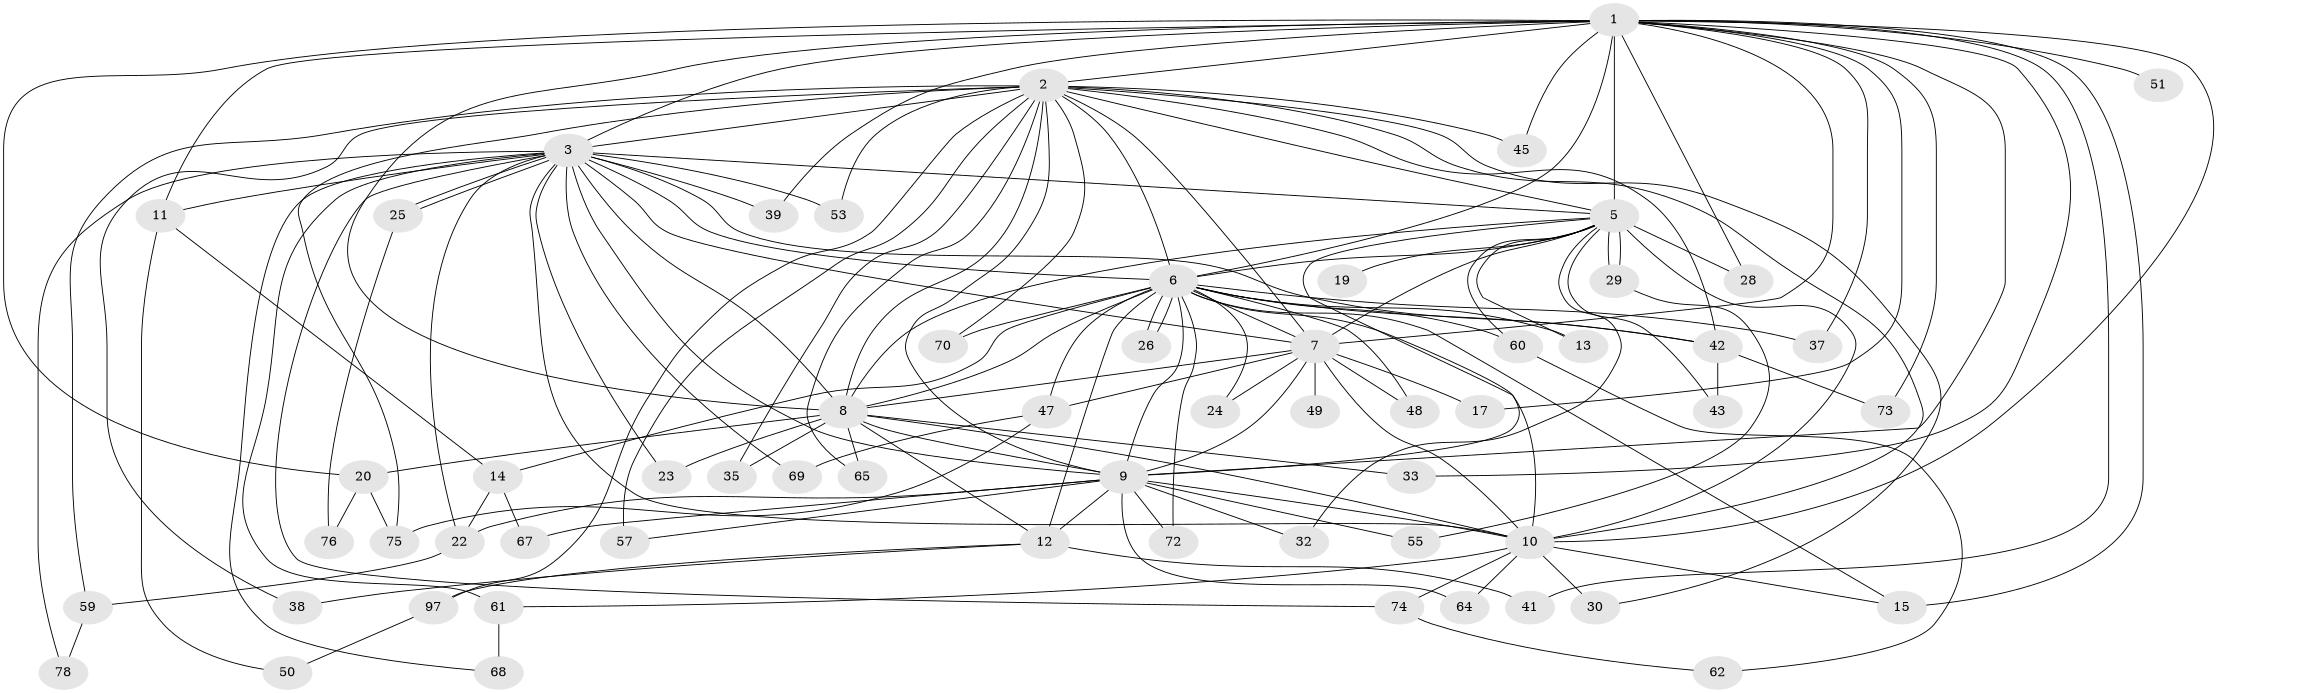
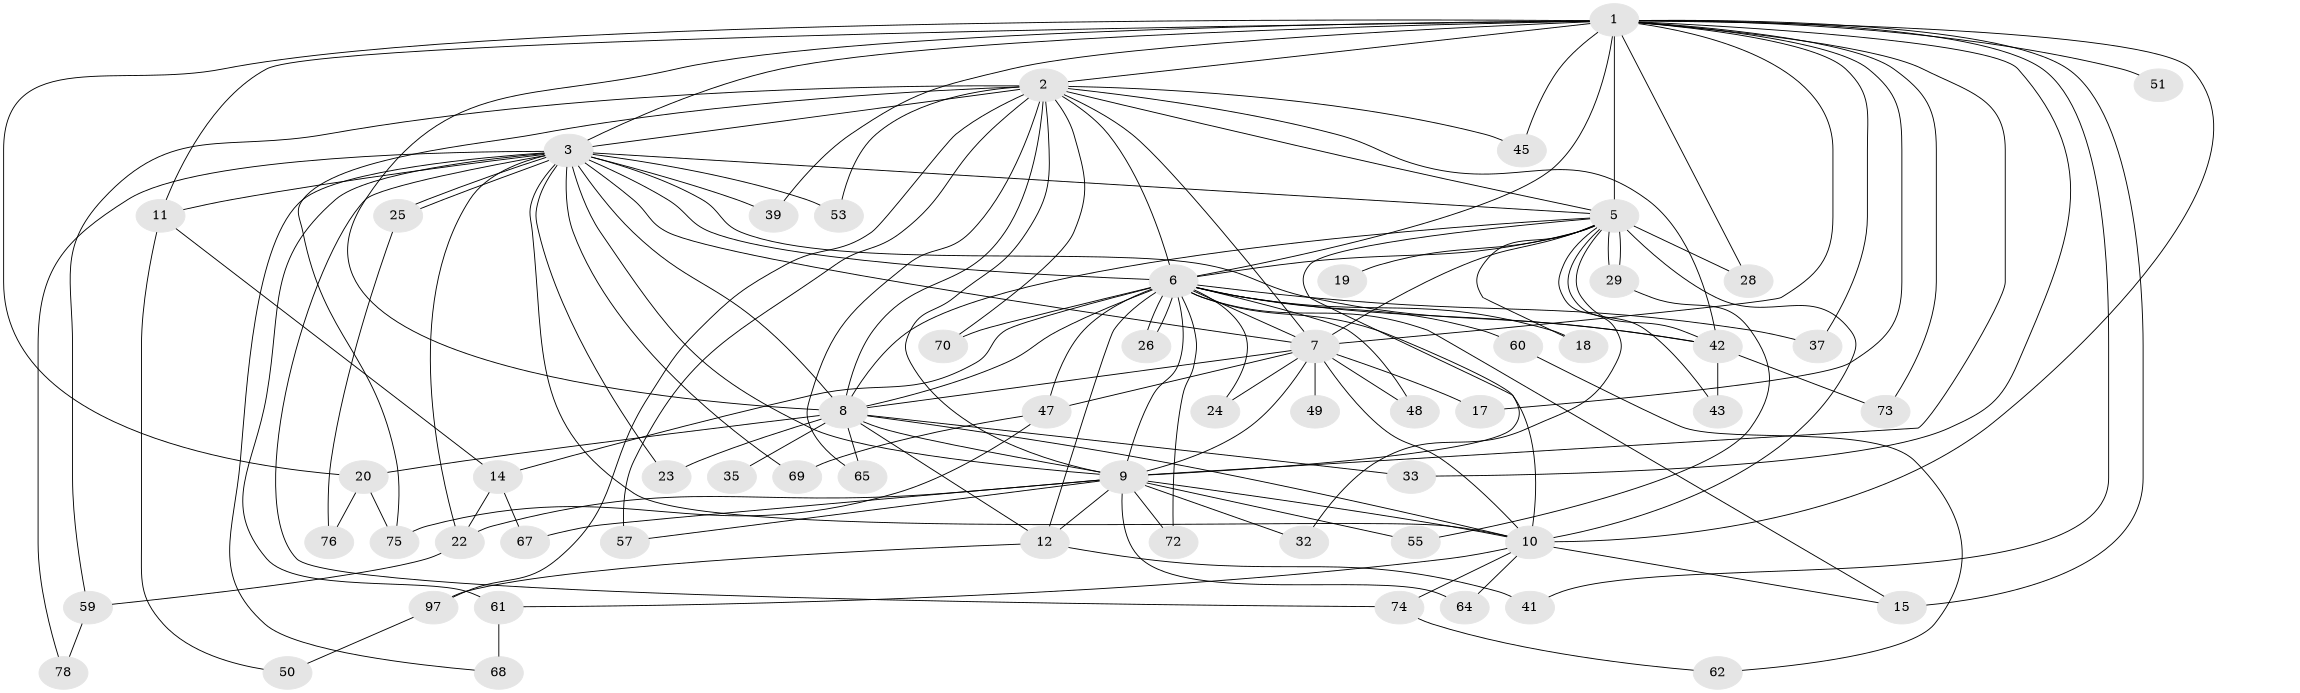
edge "2" -- "10": removed
edge "2" -- "35": removed
edge "5" -- "60": now "5" -- "42"
node "13": label "13" -> "18"
node "38": removed
node "30": removed
